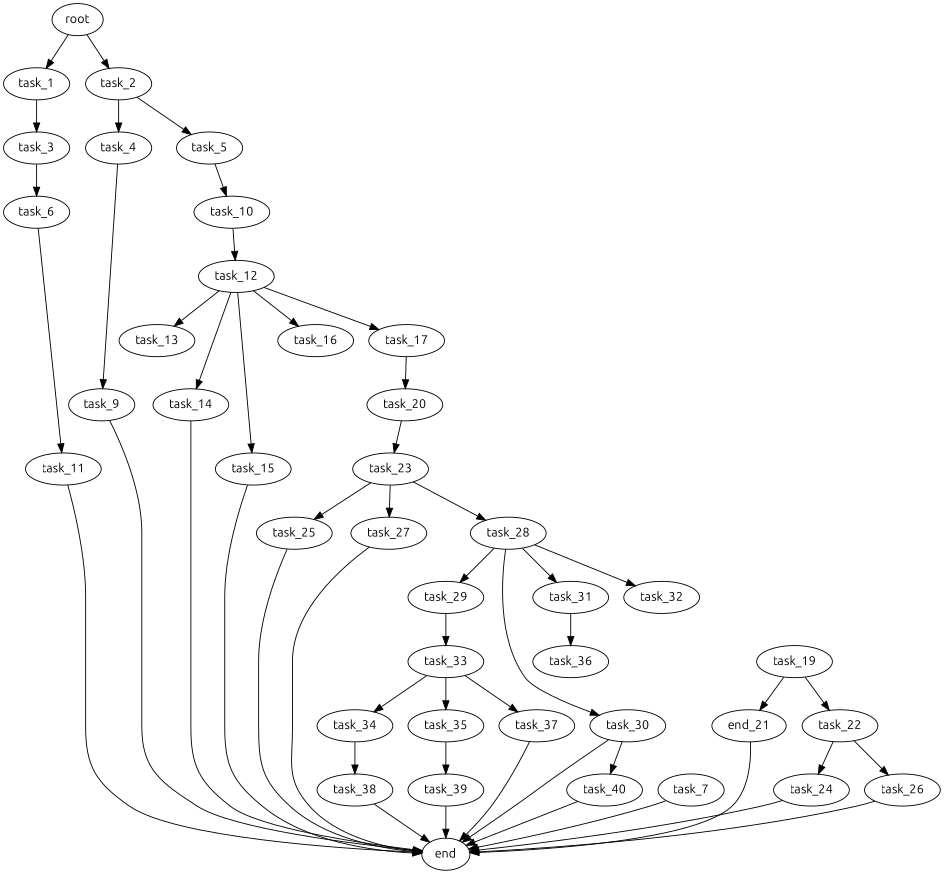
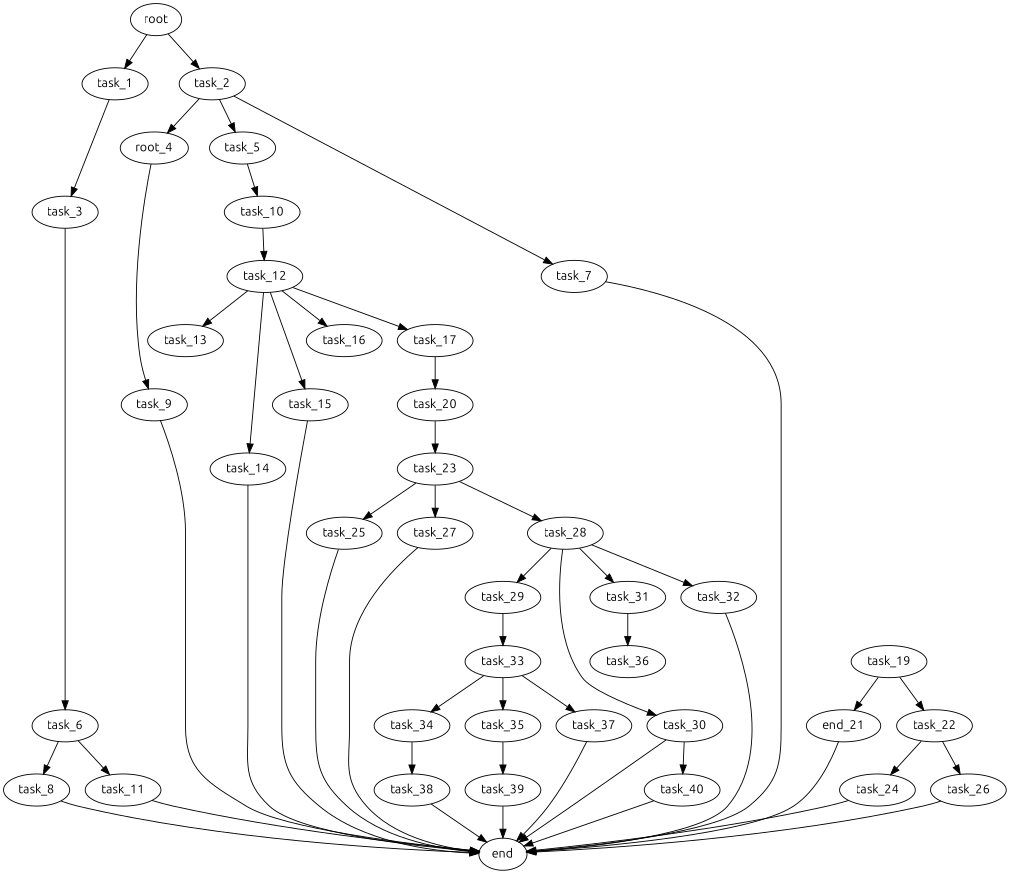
node "task_4": label "task_4" -> "root_4"
edge "task_2" -> "task_7": added
node "task_8": added
edge "task_32" -> "end": added
